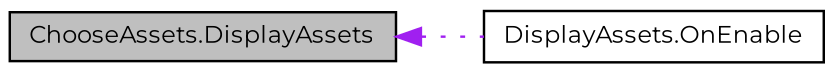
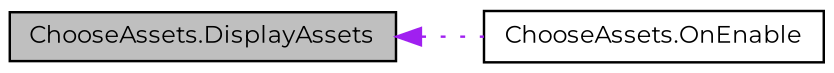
node "DisplayAssets.OnEnable": label "DisplayAssets.OnEnable" -> "ChooseAssets.OnEnable"
